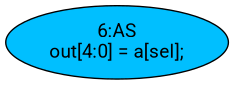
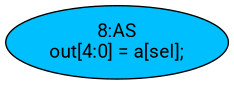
node "6:AS out[4:0] = a[sel];": label "6:AS out[4:0] = a[sel];" -> "8:AS out[4:0] = a[sel];"
